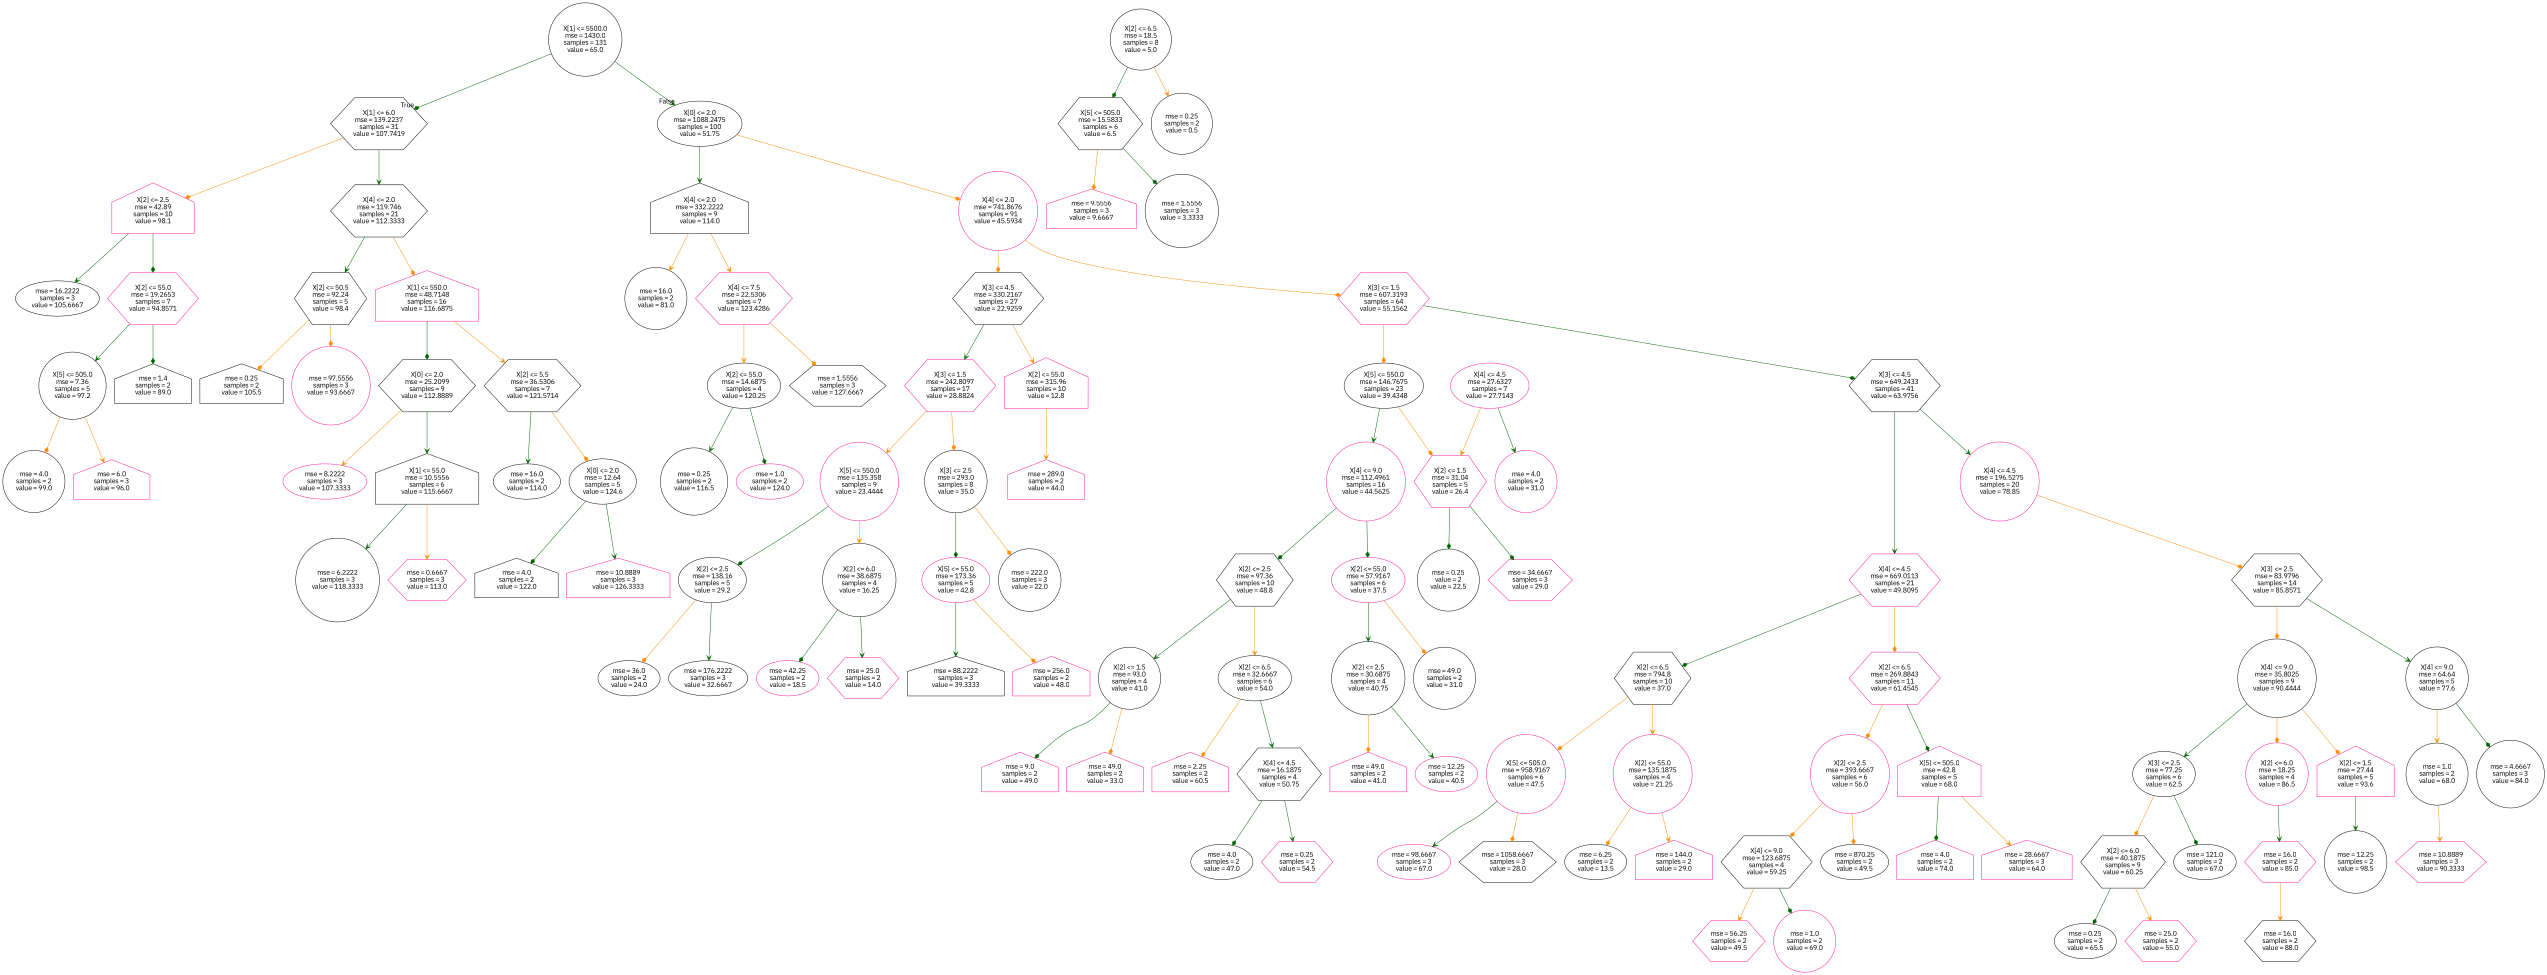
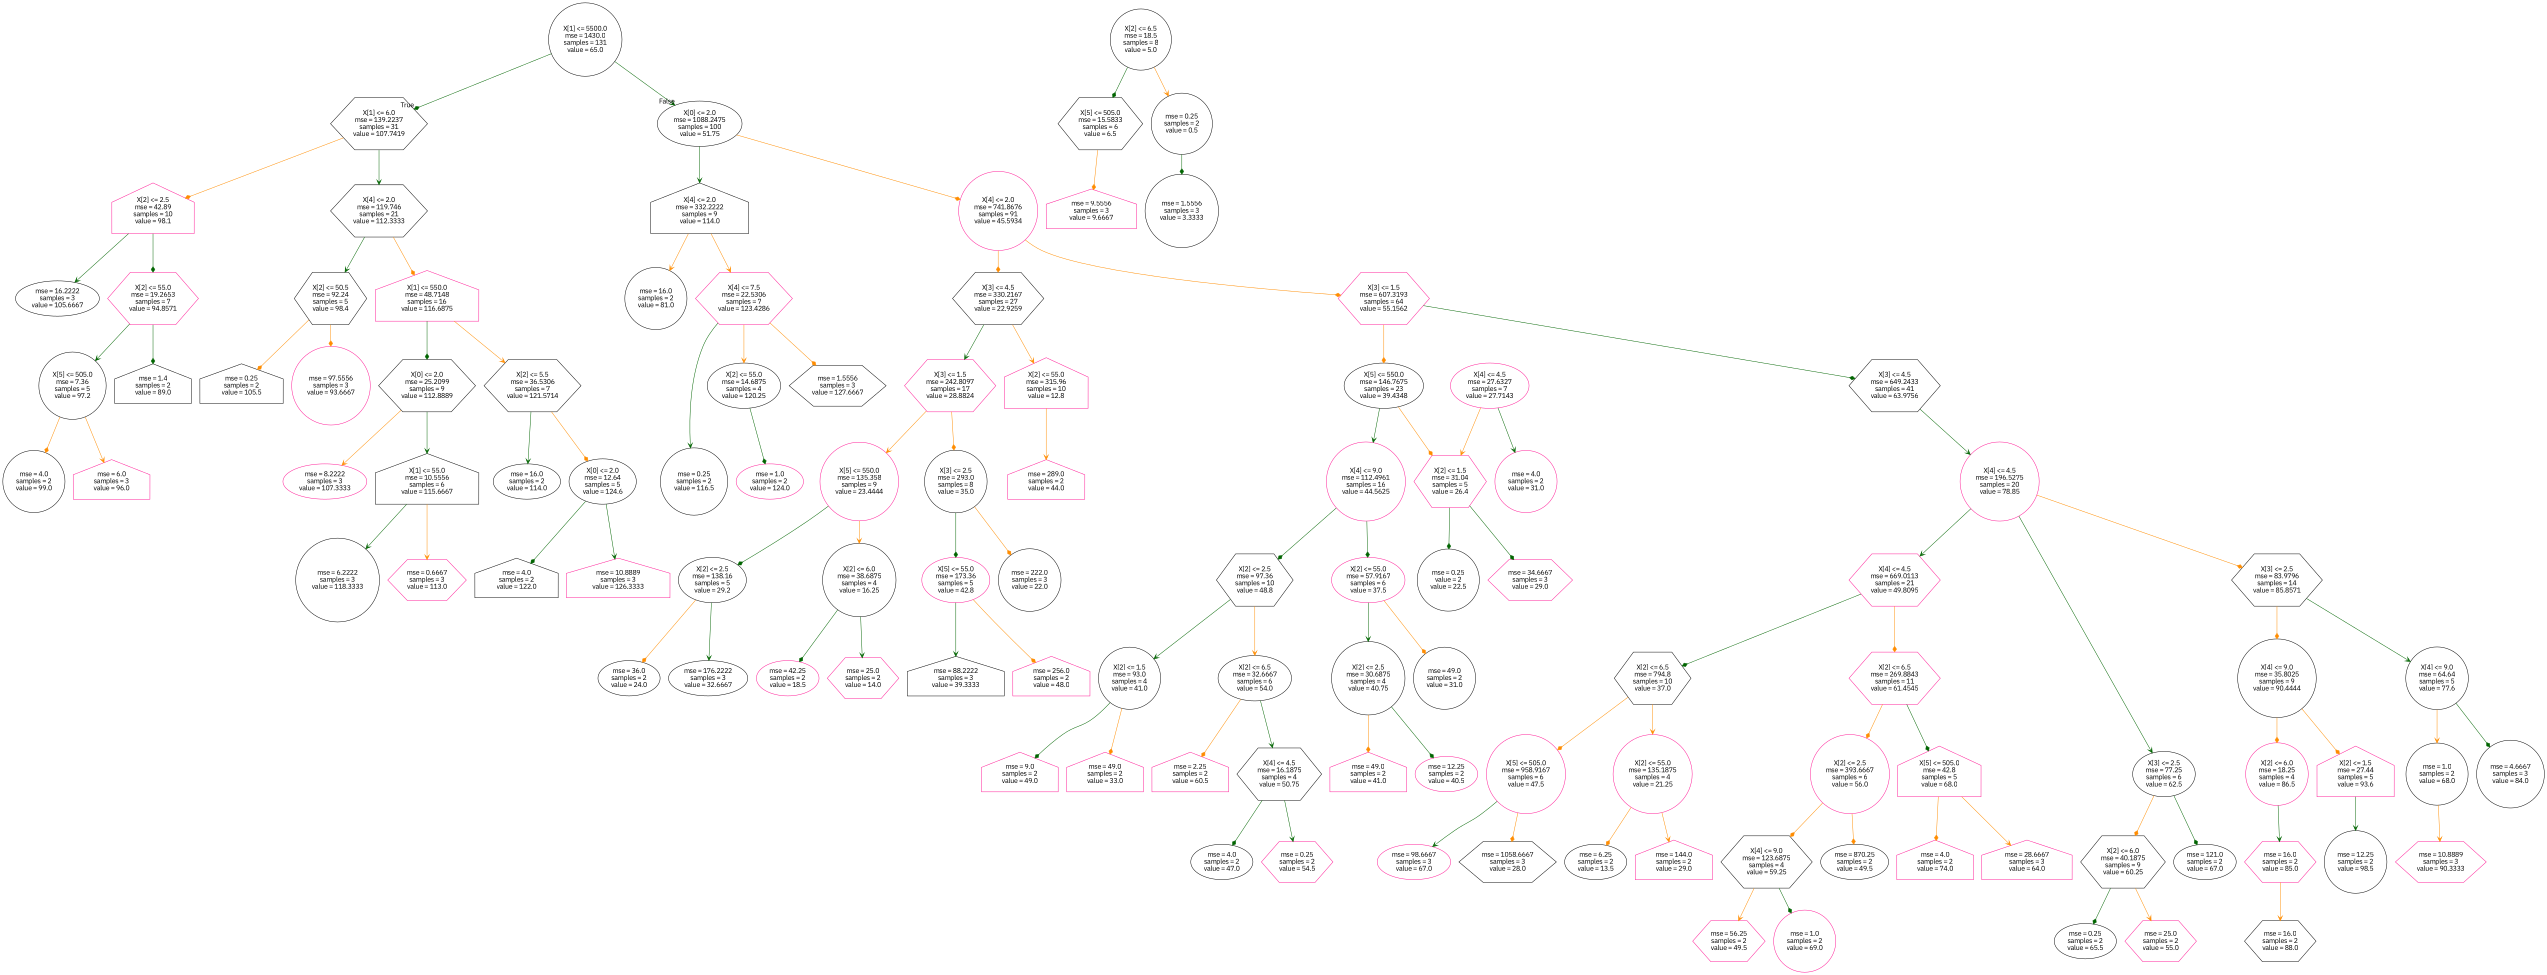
edge "X[5] <= 505.0 mse = 15.5833 samples = 6 value = 6.5" -> "mse = 1.5556 samples = 3 value = 3.3333": now "mse = 0.25 samples = 2 value = 0.5" -> "mse = 1.5556 samples = 3 value = 3.3333"
edge "X[2] <= 55.0 mse = 14.6875 samples = 4 value = 120.25" -> "mse = 0.25 samples = 2 value = 116.5": now "X[4] <= 7.5 mse = 22.5306 samples = 7 value = 123.4286" -> "mse = 0.25 samples = 2 value = 116.5"
edge "X[3] <= 4.5 mse = 649.2433 samples = 41 value = 63.9756" -> "X[4] <= 4.5 mse = 669.0113 samples = 21 value = 49.8095": now "X[4] <= 4.5 mse = 196.5275 samples = 20 value = 78.85" -> "X[4] <= 4.5 mse = 669.0113 samples = 21 value = 49.8095"
edge "X[4] <= 9.0 mse = 35.8025 samples = 9 value = 90.4444" -> "X[3] <= 2.5 mse = 77.25 samples = 6 value = 62.5": now "X[4] <= 4.5 mse = 196.5275 samples = 20 value = 78.85" -> "X[3] <= 2.5 mse = 77.25 samples = 6 value = 62.5"
edge "X[2] <= 2.5 mse = 30.6875 samples = 4 value = 40.75" -> "mse = 12.25 samples = 2 value = 40.5": arrowhead vee -> diamond
edge "X[5] <= 505.0 mse = 42.8 samples = 5 value = 68.0" -> "mse = 4.0 samples = 2 value = 74.0": color darkgreen -> darkorange
